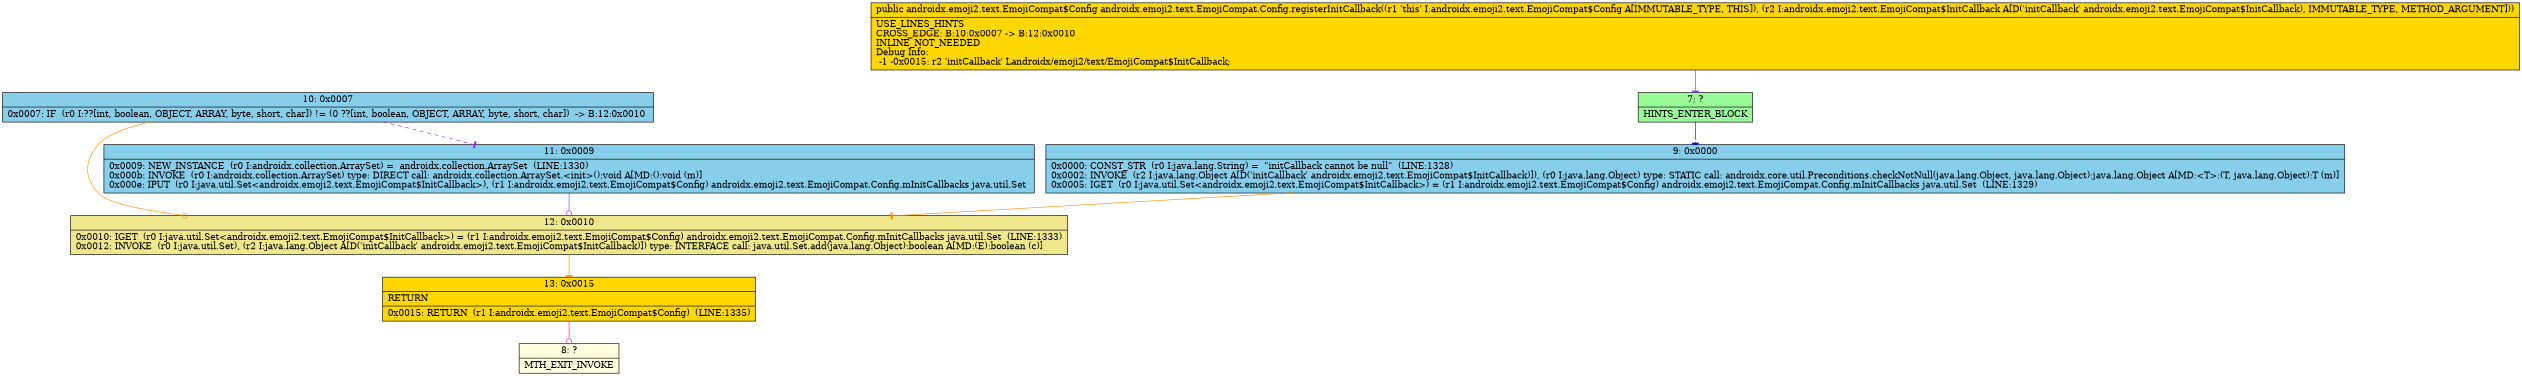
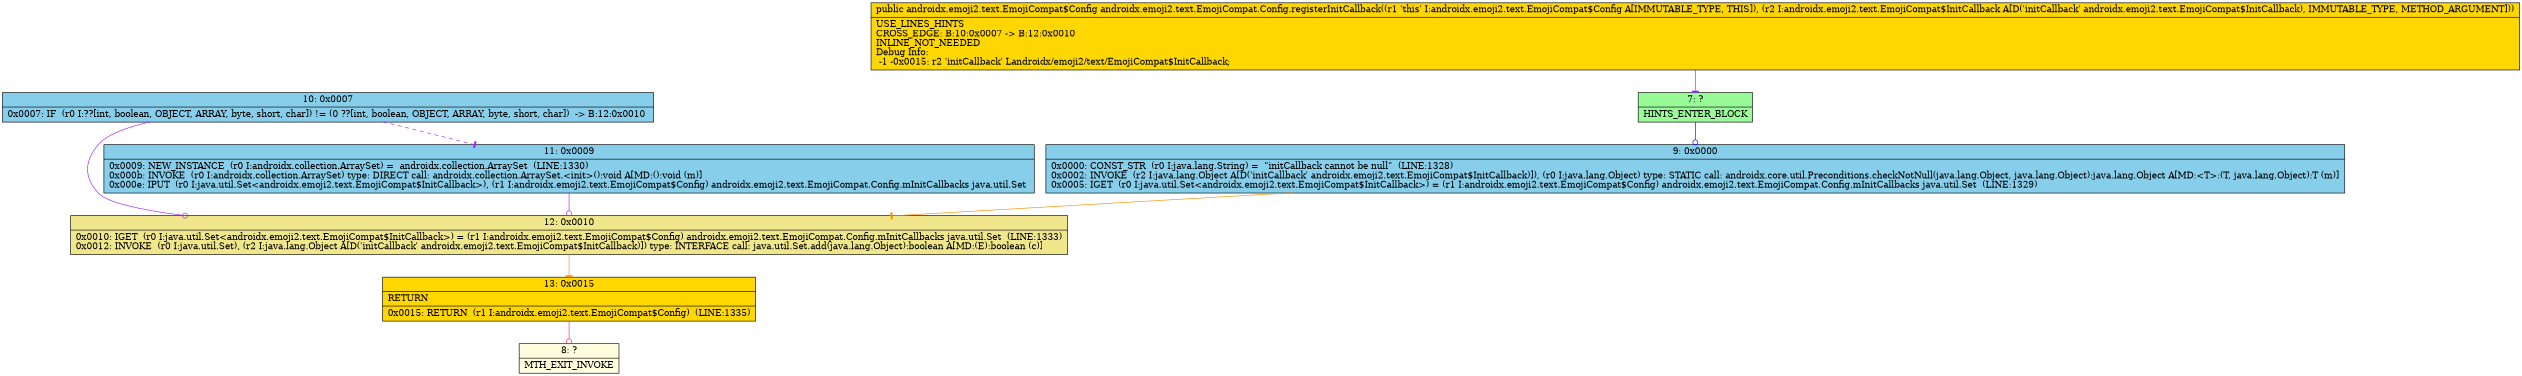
edge "7: ?" -> "9: 0x0000": arrowhead tee -> odot
edge "10: 0x0007" -> "12: 0x0010": color darkorange -> purple
